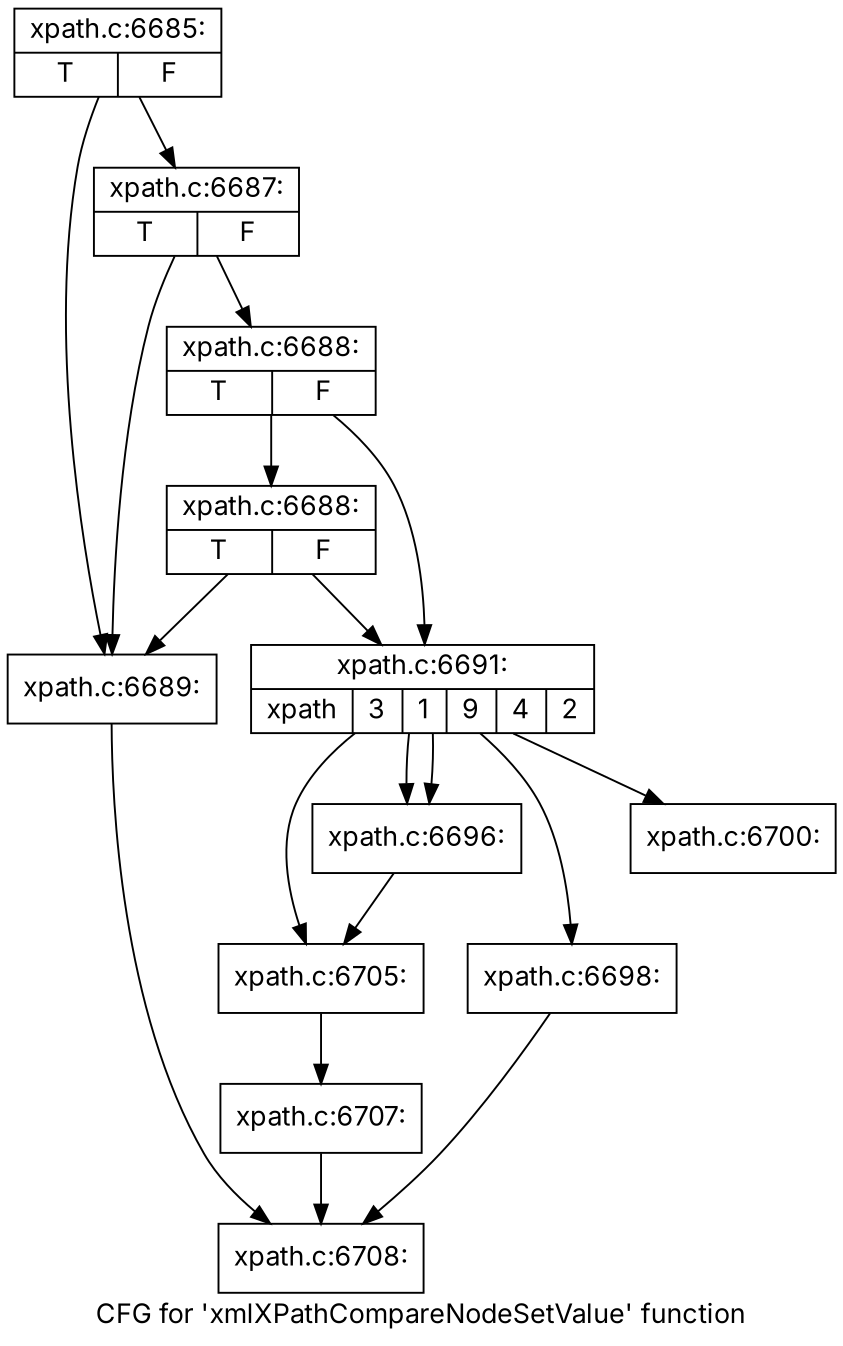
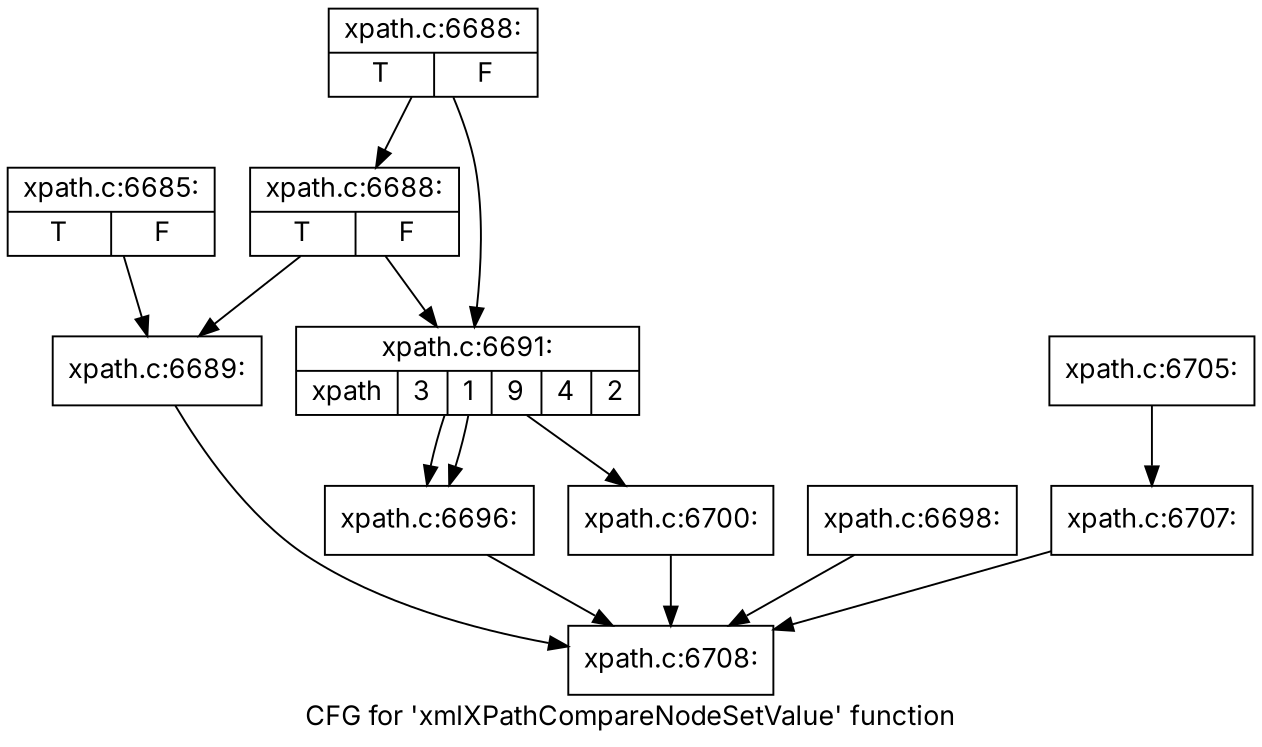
node "xpath.c:6687:": removed
edge "xpath.c:6700:" -> "xpath.c:6708:": added
edge "xpath.c:6691:" -> "xpath.c:6705:": removed
edge "xpath.c:6691:" -> "xpath.c:6698:": removed
edge "xpath.c:6696:" -> "xpath.c:6705:": now "xpath.c:6696:" -> "xpath.c:6708:"
